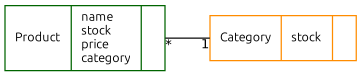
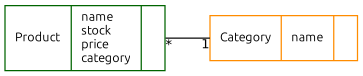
node "Category": text "stock" -> "name"
